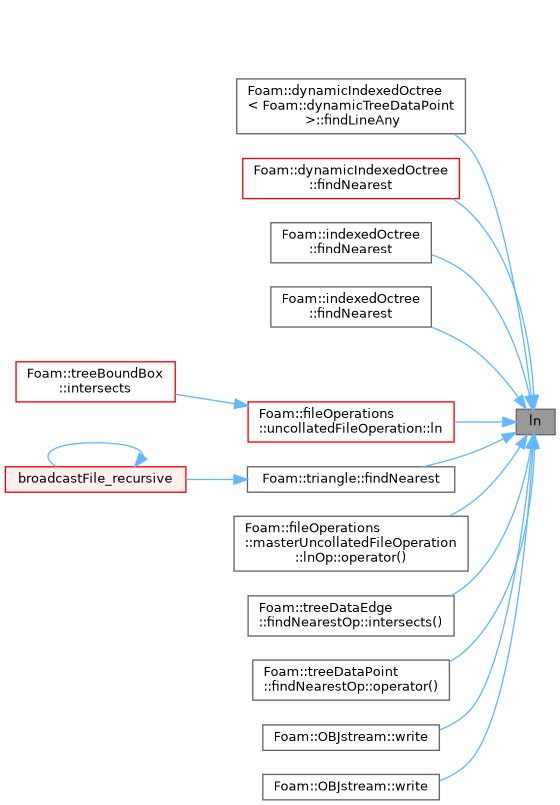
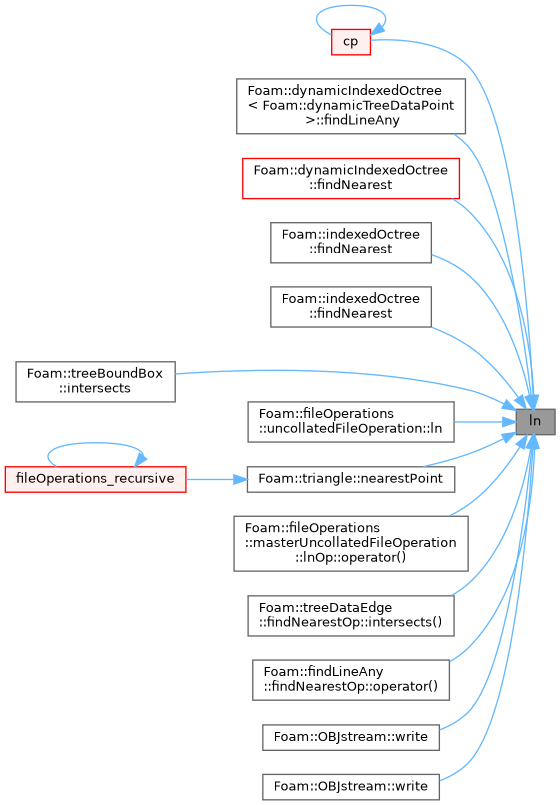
node "cp": added
node "Foam::treeBoundBox ::intersects": color red -> grey40
edge "Foam::treeBoundBox ::intersects" -> "Foam::fileOperations ::uncollatedFileOperation::ln": now "Foam::treeBoundBox ::intersects" -> "ln"
node "Foam::fileOperations ::uncollatedFileOperation::ln": color red -> grey40
node "broadcastFile_recursive": label "broadcastFile_recursive" -> "fileOperations_recursive"
node "Foam::triangle::findNearest": label "Foam::triangle::findNearest" -> "Foam::triangle::nearestPoint"
node "Foam::treeDataPoint ::findNearestOp::operator()": label "Foam::treeDataPoint ::findNearestOp::operator()" -> "Foam::findLineAny ::findNearestOp::operator()"
